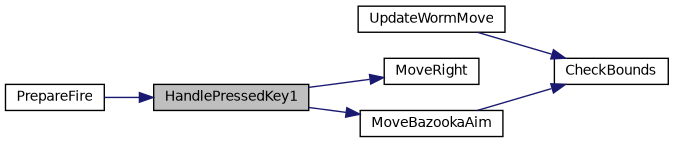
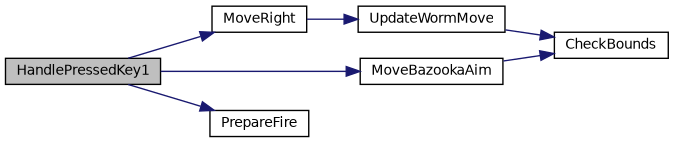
edge "MoveRight" -> "UpdateWormMove": added
edge "PrepareFire" -> "HandlePressedKey1": reversed
